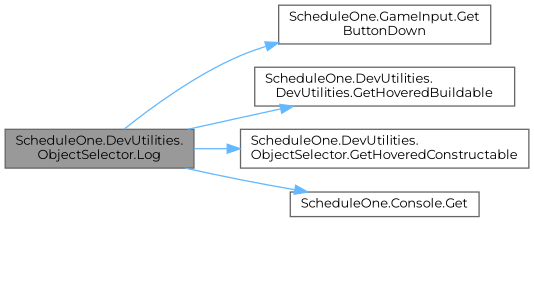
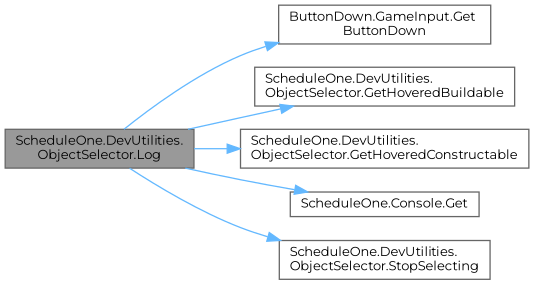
node "ScheduleOne.GameInput.Get ButtonDown": label "ScheduleOne.GameInput.Get ButtonDown" -> "ButtonDown.GameInput.Get ButtonDown"
node "ScheduleOne.DevUtilities. DevUtilities.GetHoveredBuildable": label "ScheduleOne.DevUtilities. DevUtilities.GetHoveredBuildable" -> "ScheduleOne.DevUtilities. ObjectSelector.GetHoveredBuildable"
node "ScheduleOne.DevUtilities. ObjectSelector.StopSelecting": added
